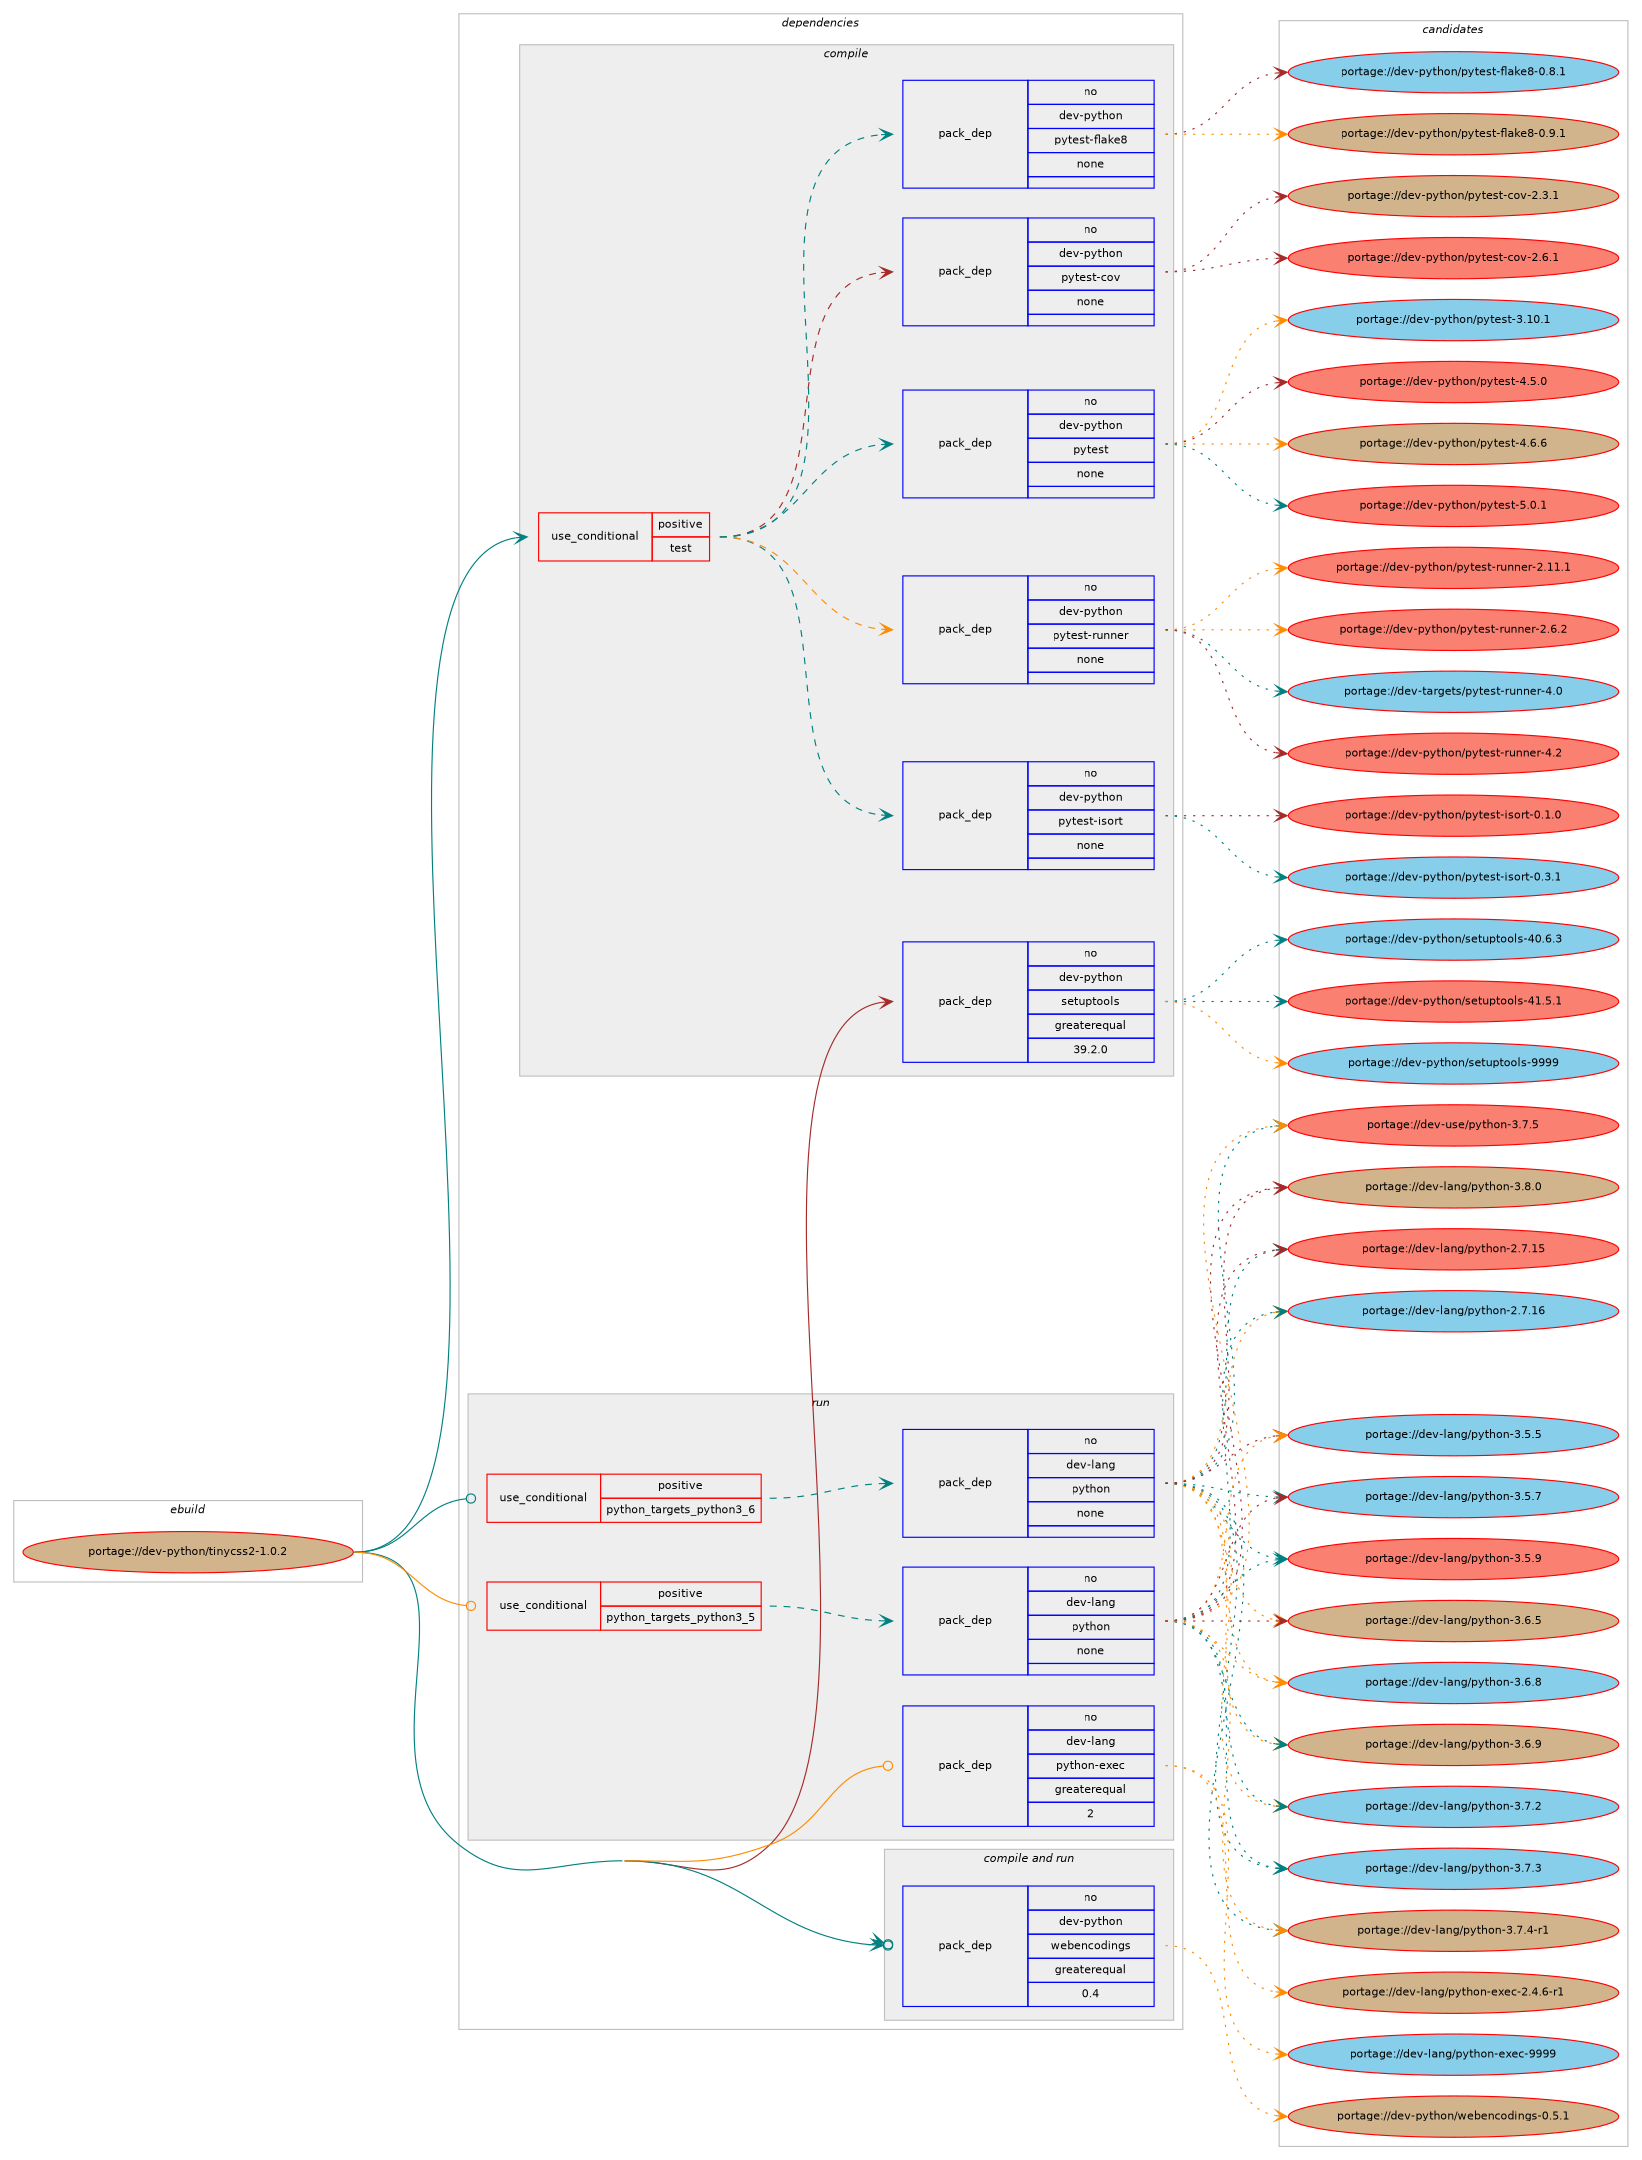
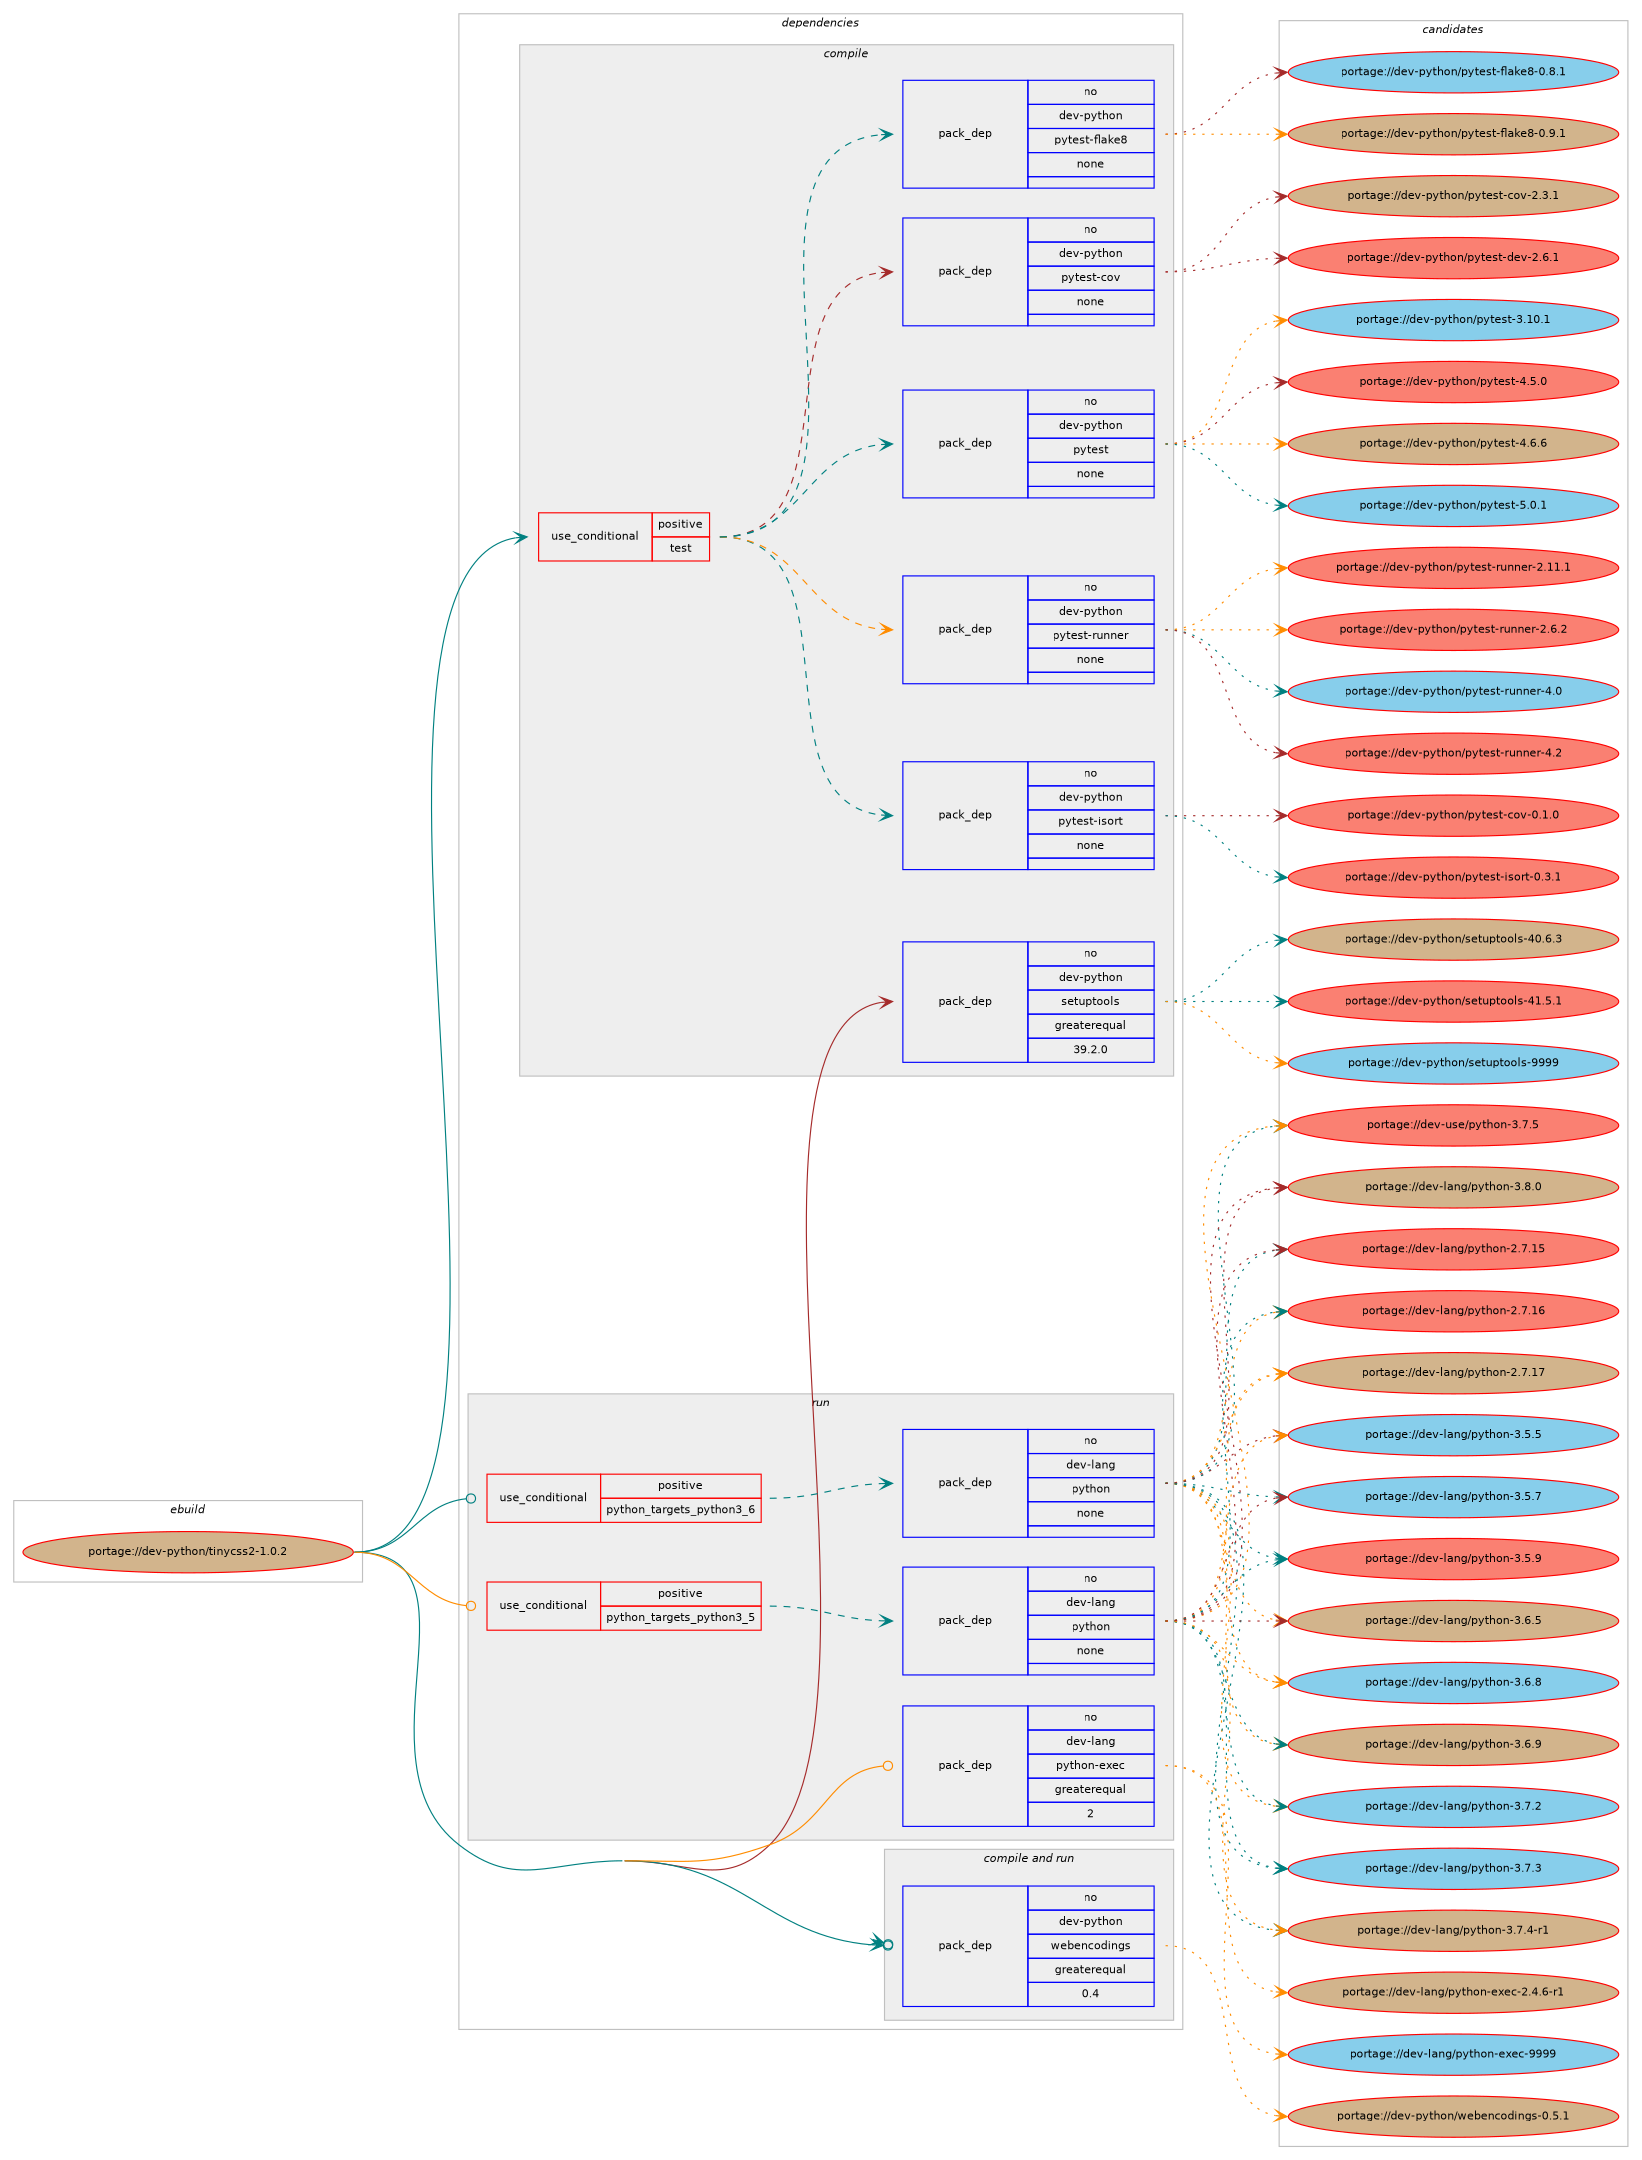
node "portage://dev-python/pytest-cov-2.6.1": label "portage://dev-python/pytest-cov-2.6.1" -> "portage://dev-python/pytest-dev-2.6.1"
node "portage://dev-python/pytest-5.0.1": fillcolor salmon -> skyblue
node "portage://dev-targets/pytest-runner-4.0": label "portage://dev-targets/pytest-runner-4.0" -> "portage://dev-python/pytest-runner-4.0"
node "portage://dev-python/pytest-isort-0.1.0": label "portage://dev-python/pytest-isort-0.1.0" -> "portage://dev-python/pytest-cov-0.1.0"
node "portage://dev-python/pytest-isort-0.3.1": fillcolor skyblue -> salmon
node "portage://dev-python/setuptools-40.6.3": fillcolor skyblue -> tan
node "portage://dev-lang/python-2.7.16": fillcolor skyblue -> salmon
node "portage://dev-lang/python-2.7.17": added
